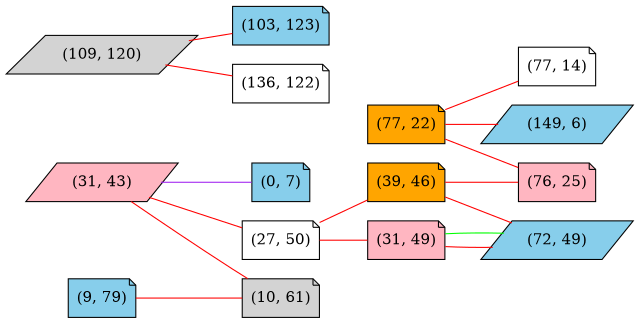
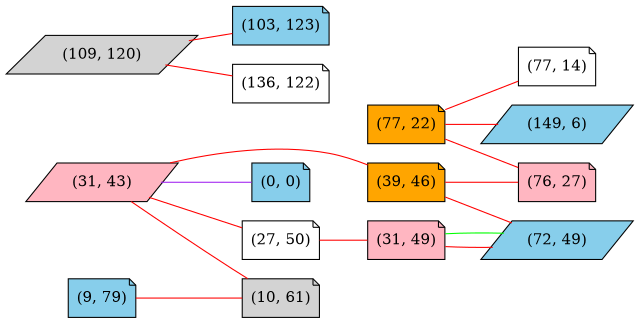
node "(0, 7)": label "(0, 7)" -> "(0, 0)"
node "(76, 25)": label "(76, 25)" -> "(76, 27)"
edge "(39, 46)" -- "(27, 50)": now "(39, 46)" -- "(31, 43)"
